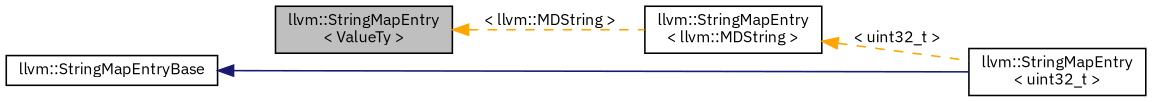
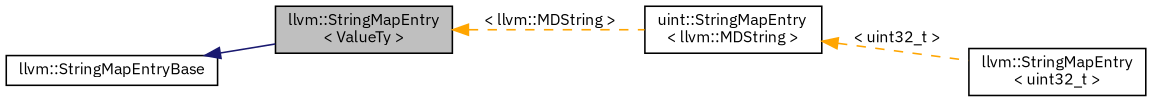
node "llvm::StringMapEntry < llvm::MDString >": label "llvm::StringMapEntry < llvm::MDString >" -> "uint::StringMapEntry < llvm::MDString >"
edge "llvm::StringMapEntry < uint32_t >" -> "llvm::StringMapEntryBase": now "llvm::StringMapEntry < ValueTy >" -> "llvm::StringMapEntryBase"
